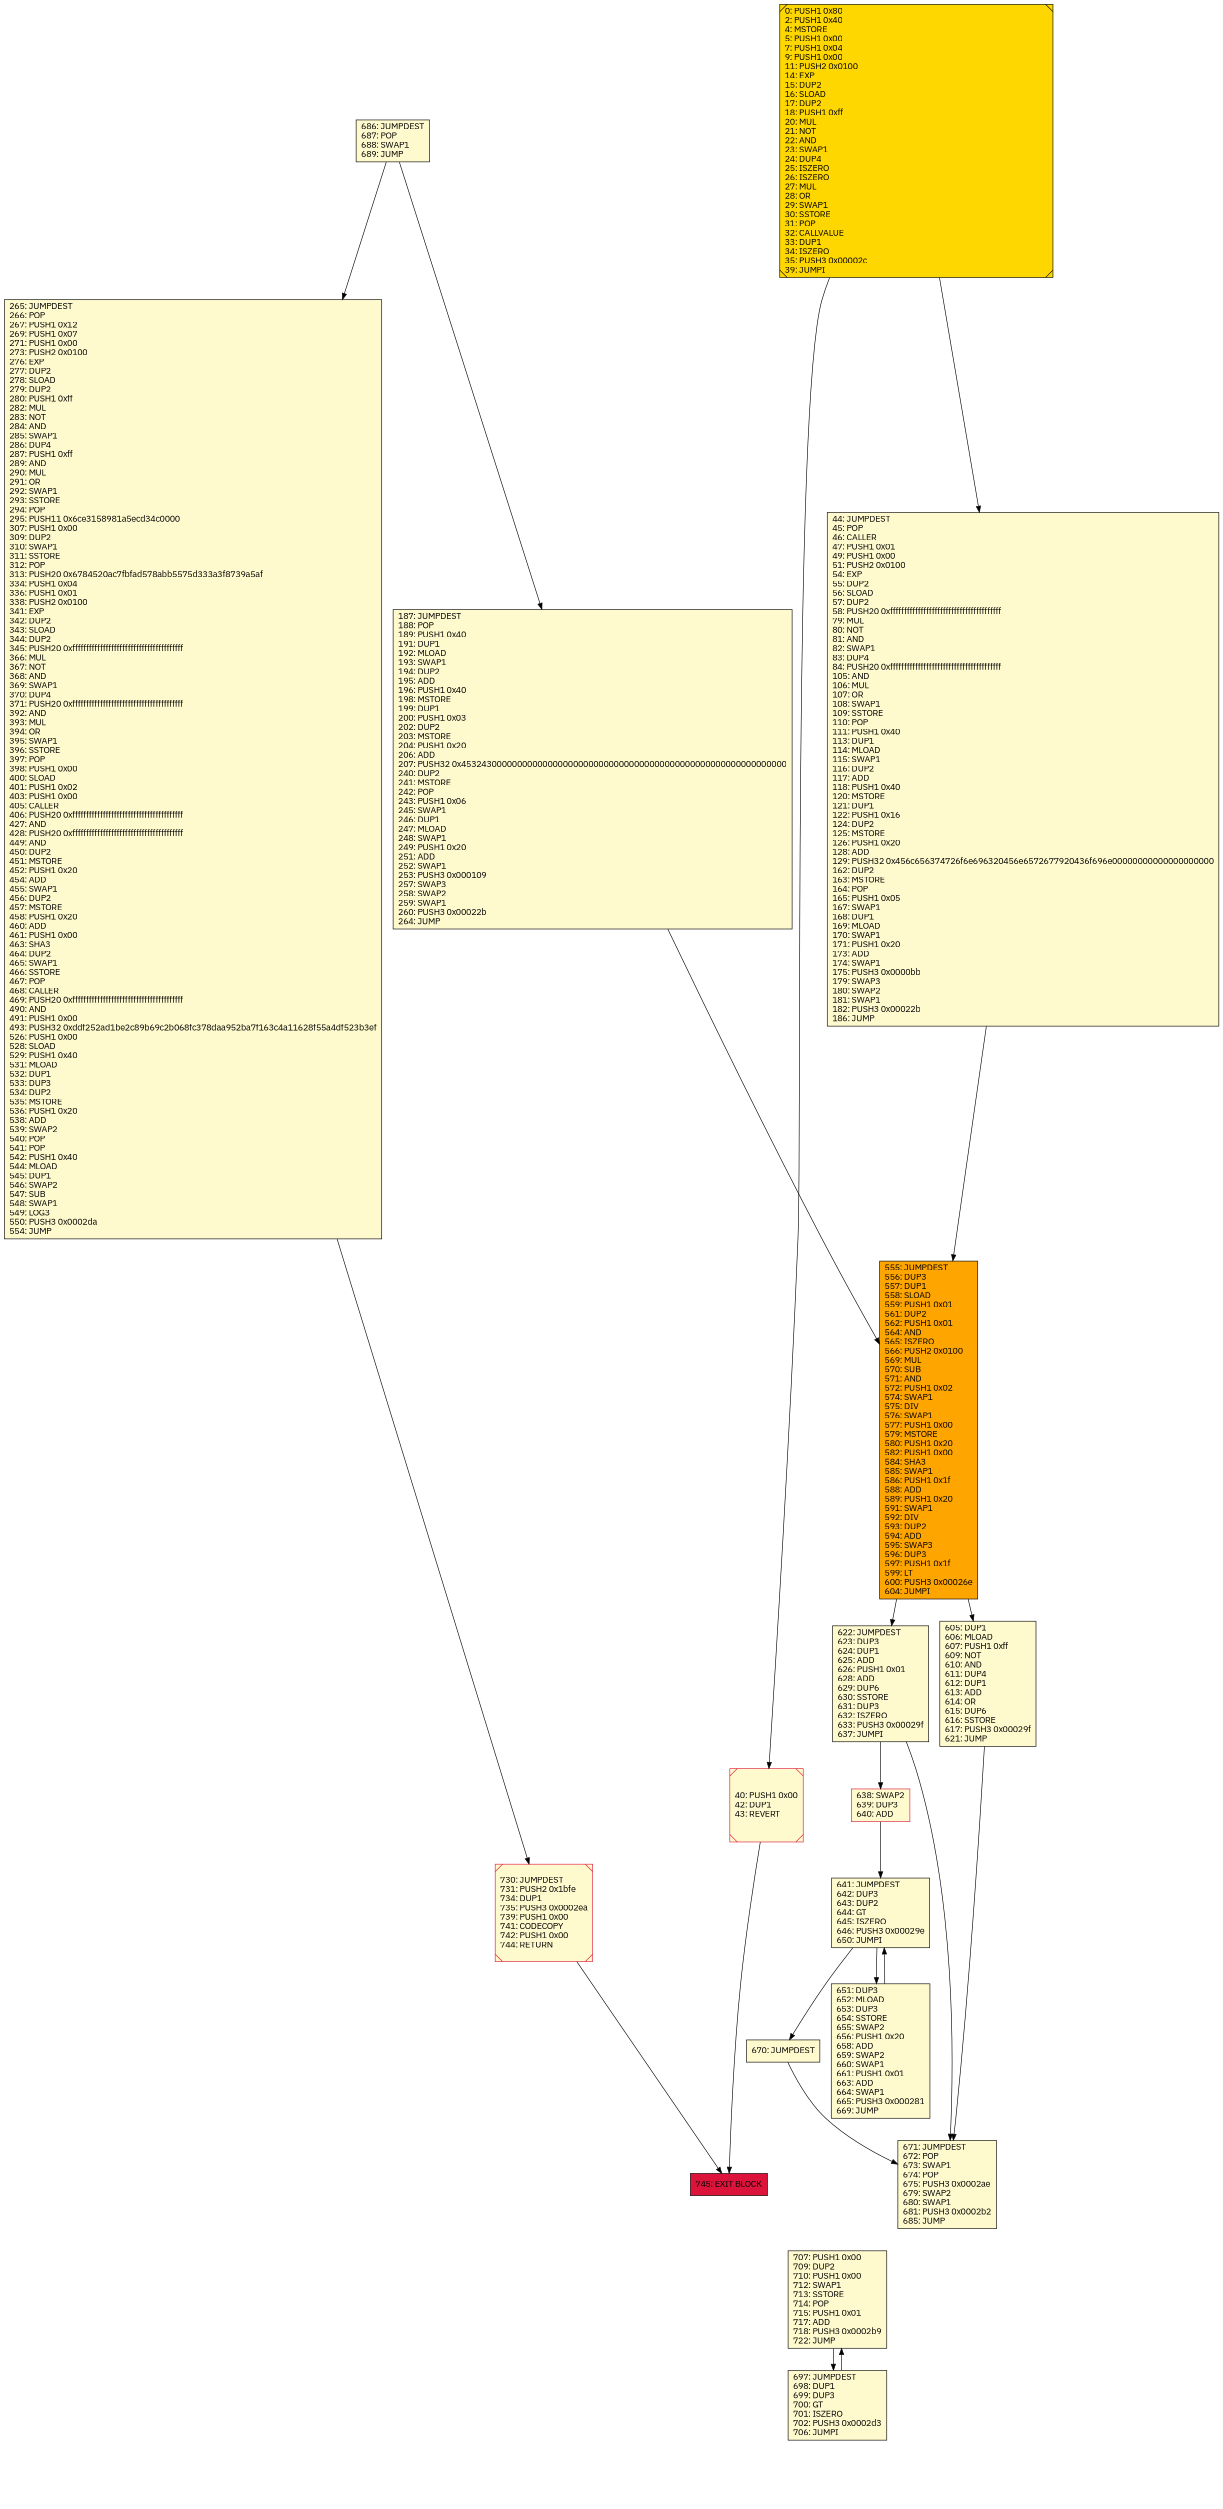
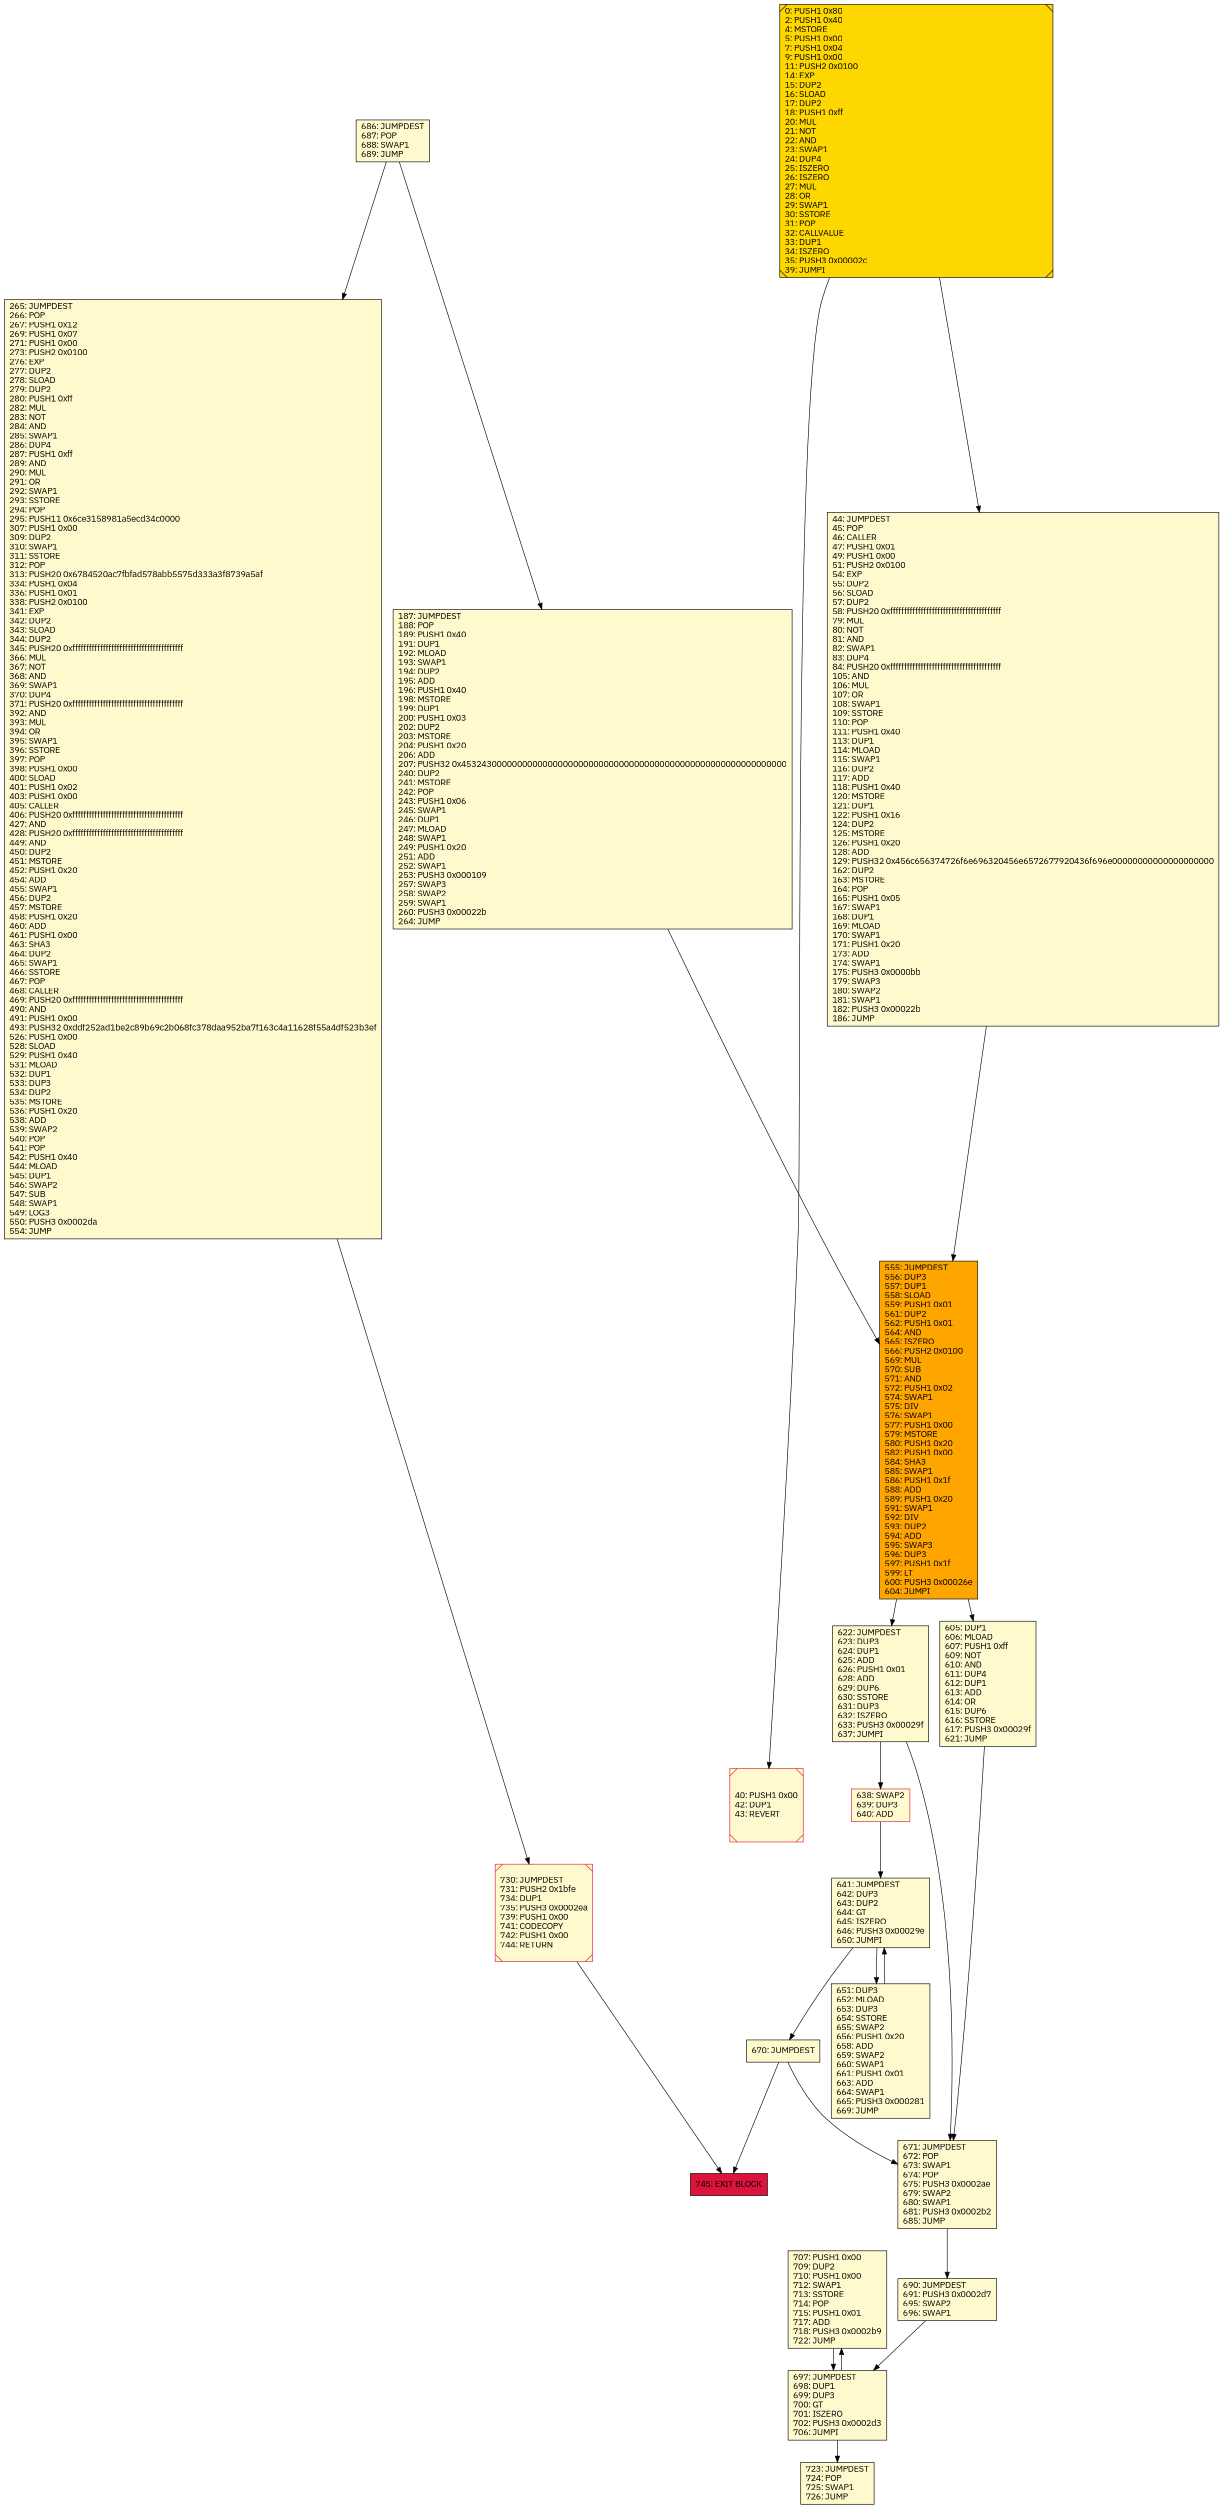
edge "40: PUSH1 0x00 42: DUP1 43: REVERT" -> "745: EXIT BLOCK": now "670: JUMPDEST" -> "745: EXIT BLOCK"
node "690: JUMPDEST 691: PUSH3 0x0002d7 695: SWAP2 696: SWAP1": added
node "723: JUMPDEST 724: POP 725: SWAP1 726: JUMP": added
